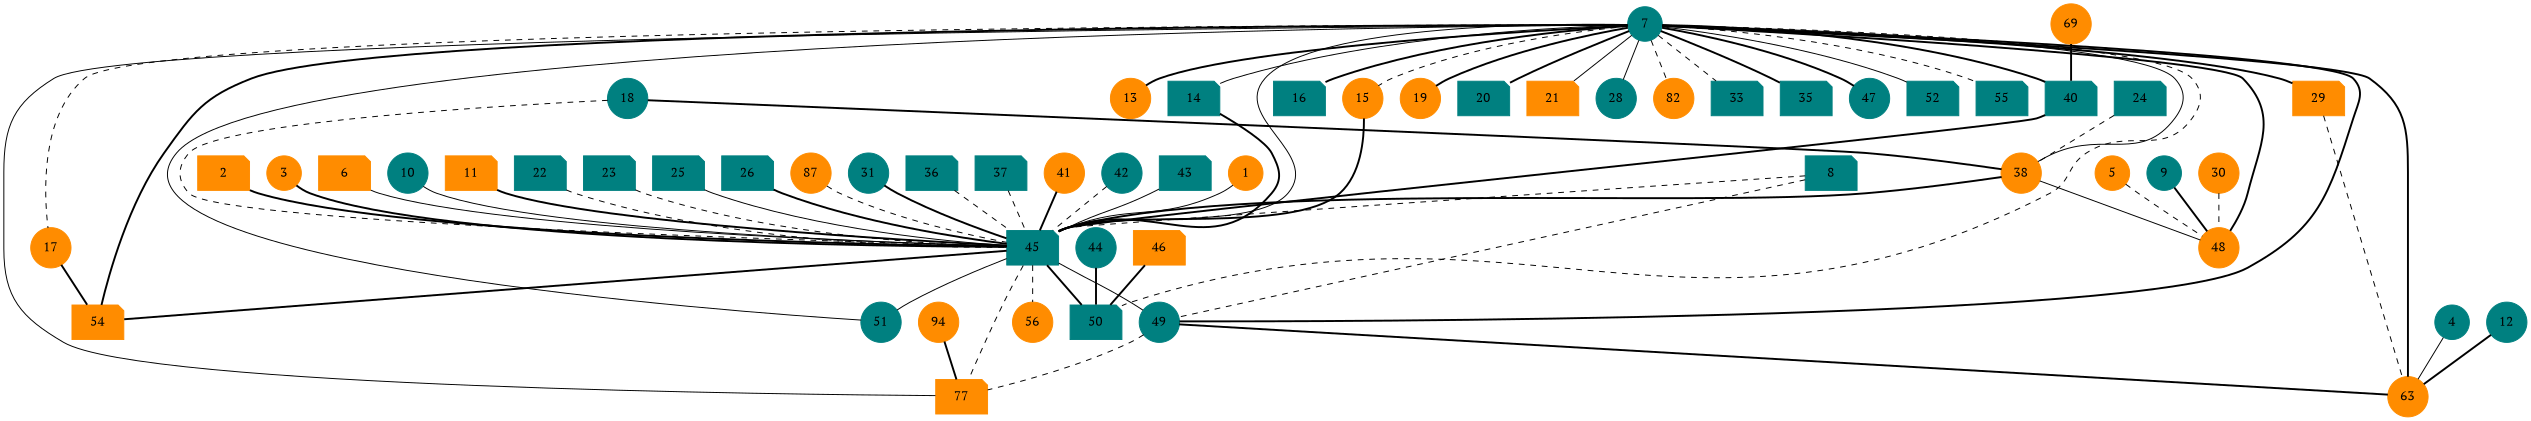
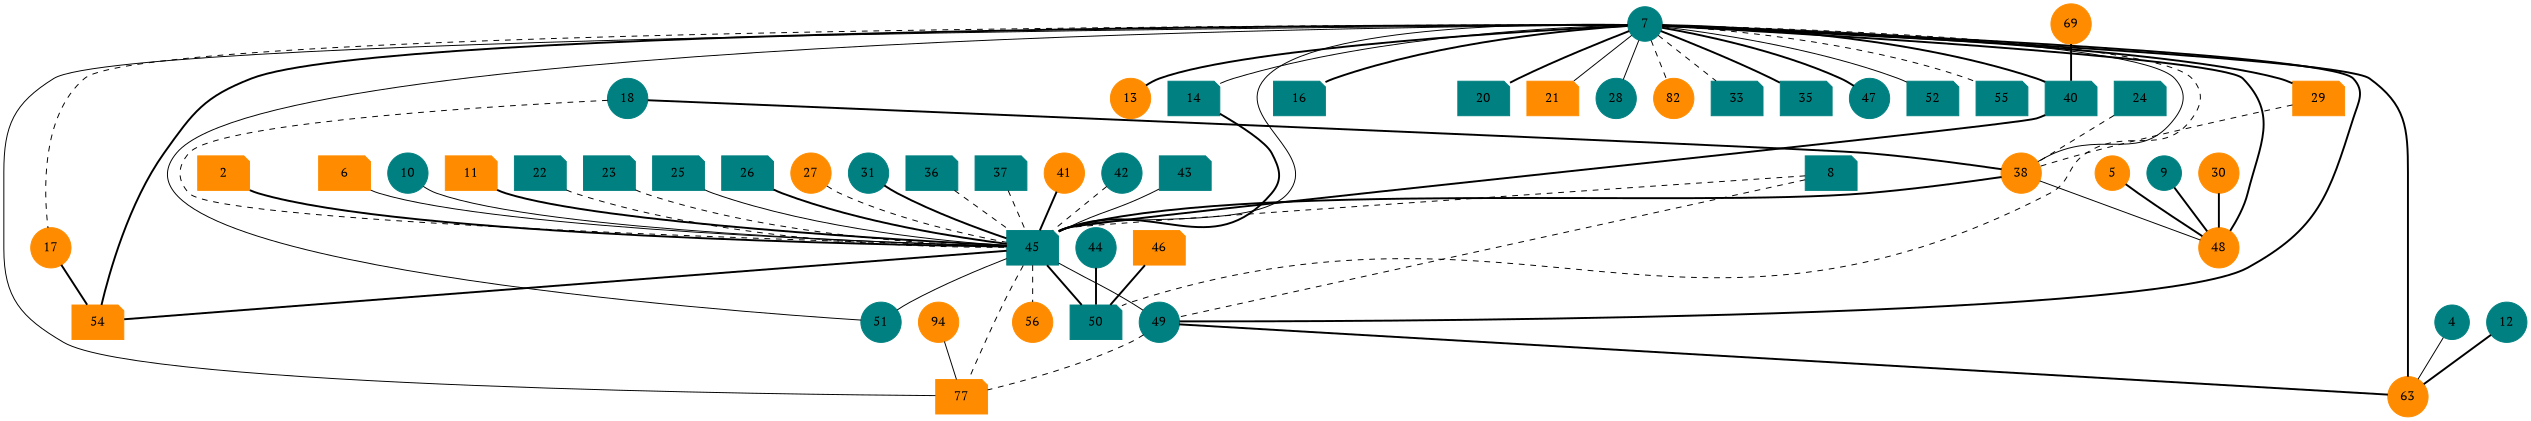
node "15": removed
node "19": removed
node "3": removed
node "87": label "87" -> "27"
node "1": removed
edge "30" -- "48": style dashed -> bold
edge "5" -- "48": style dashed -> bold
edge "29" -- "63": now "29" -- "38"
edge "94" -- "77": style bold -> solid
